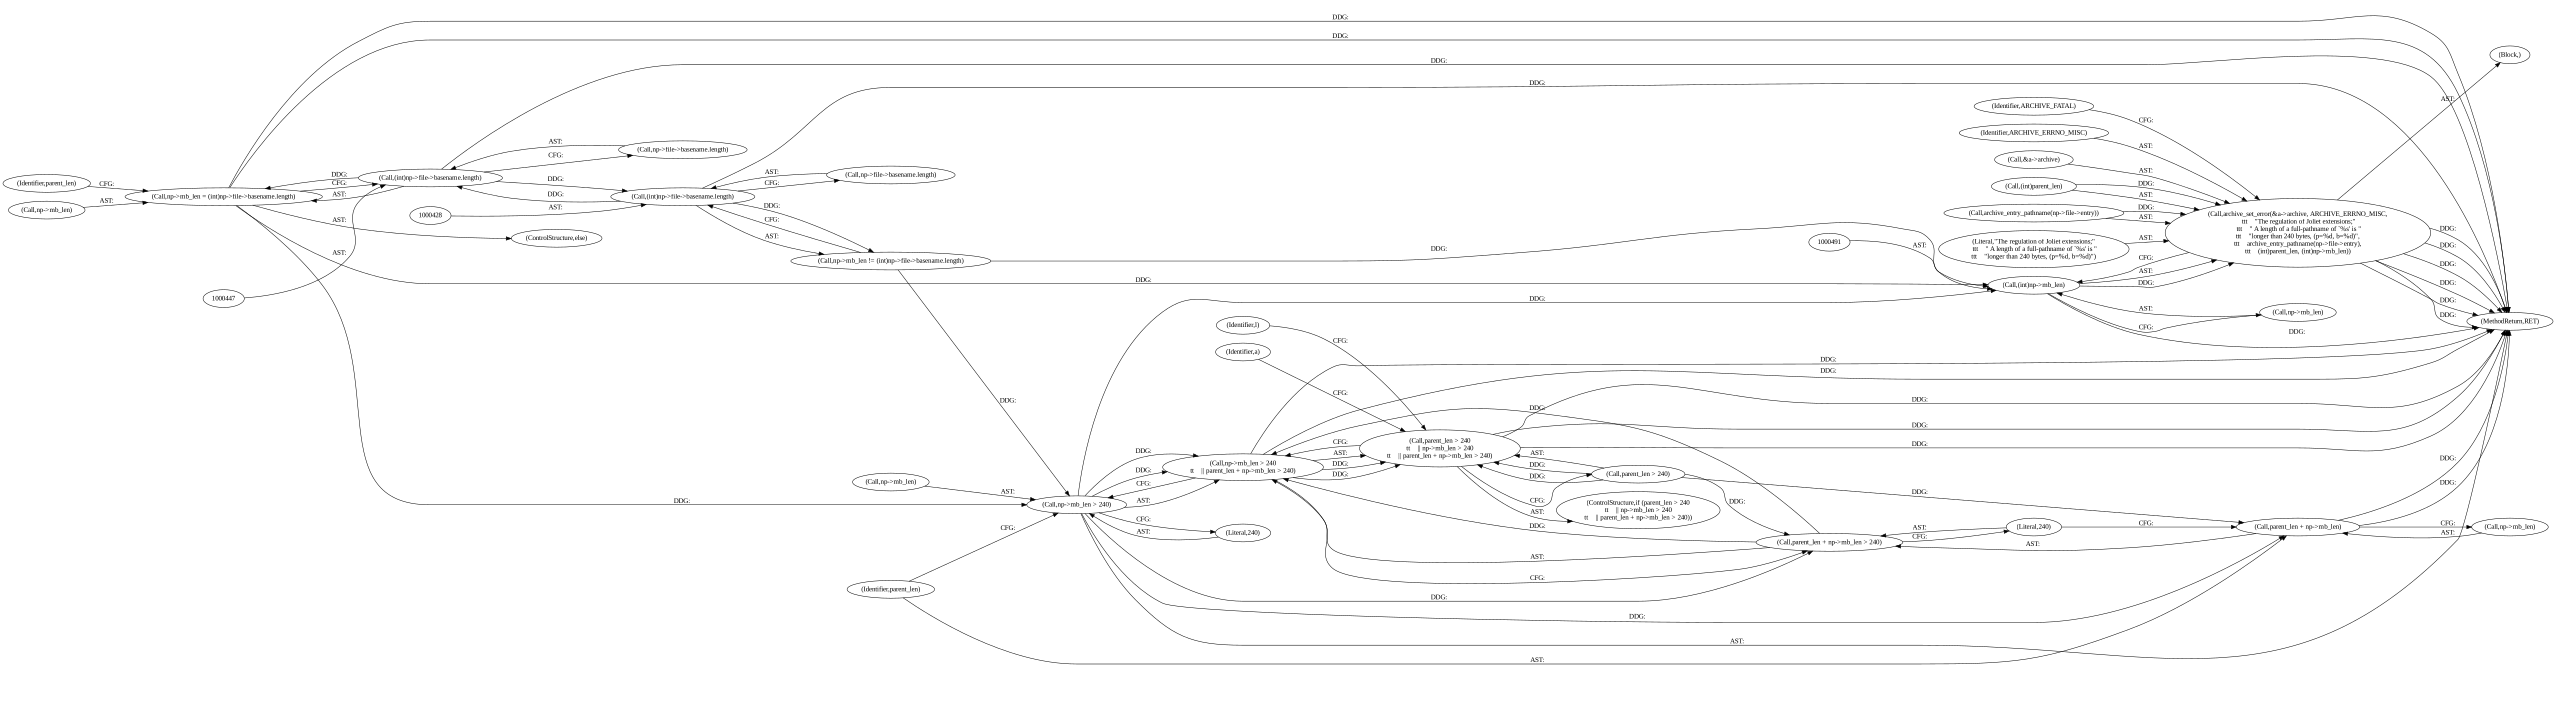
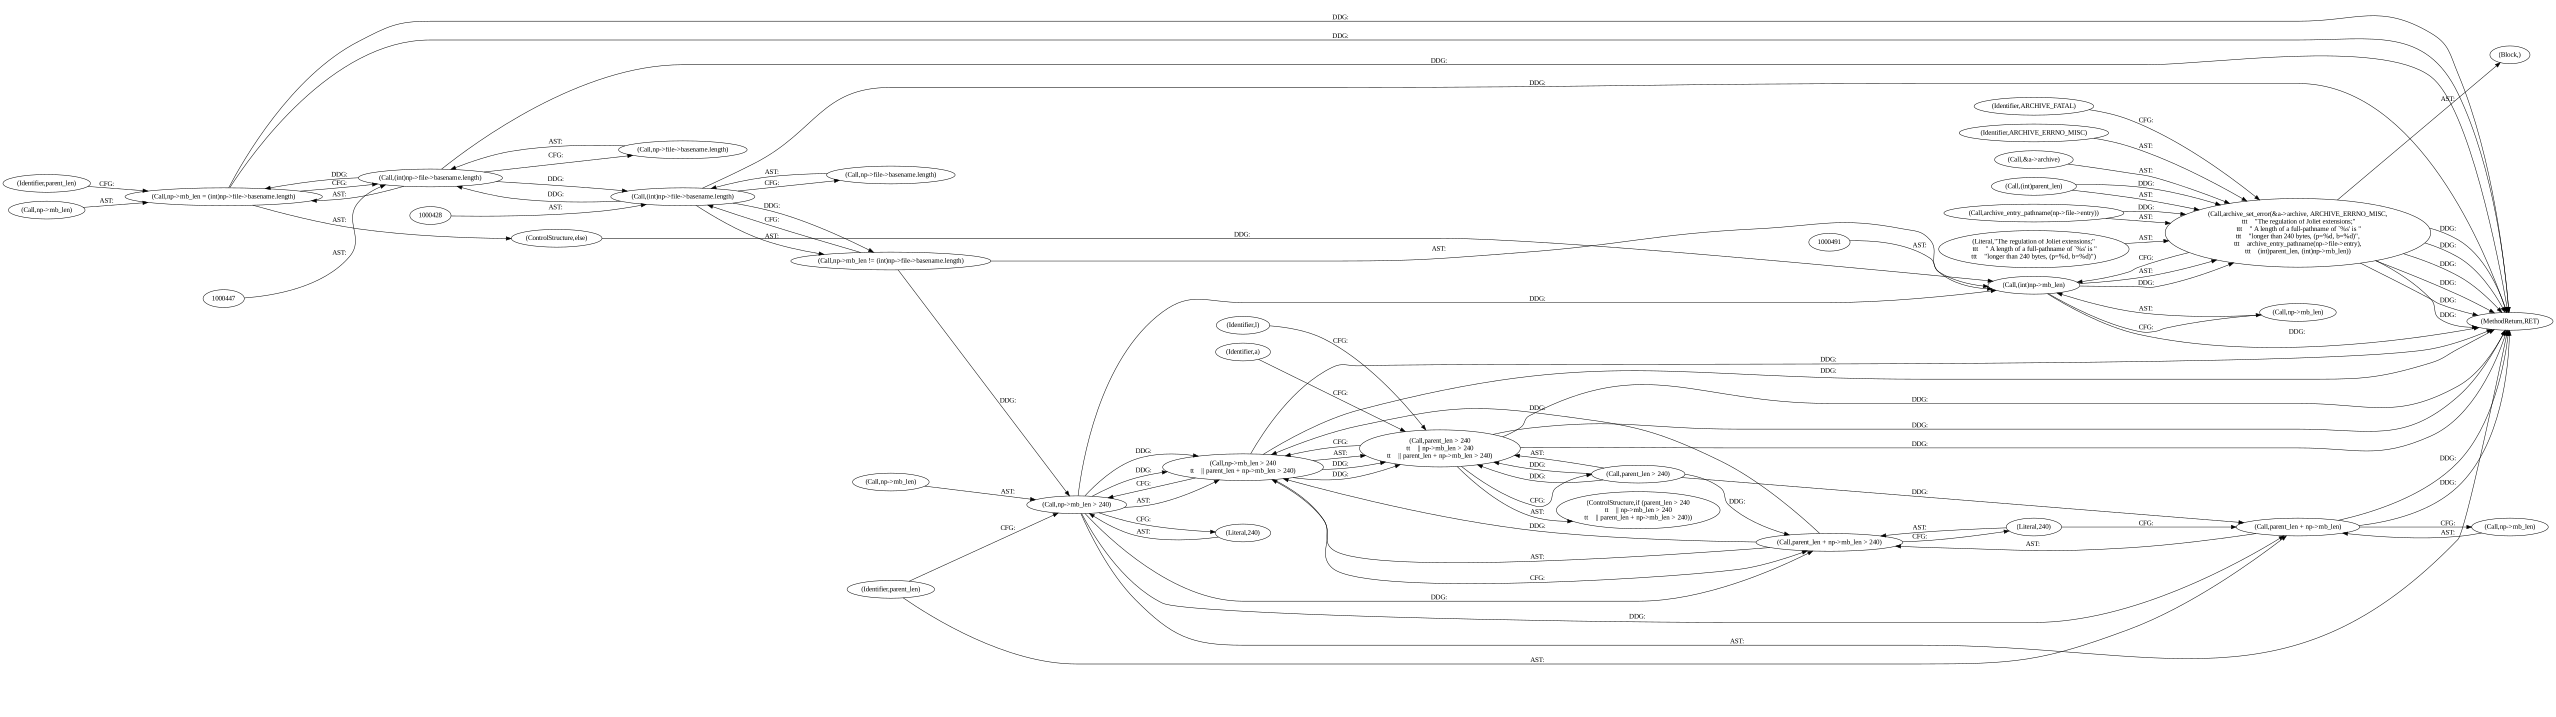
edge "(Call,np->mb_len != (int)np->file->basename.length)" -> "(Call,(int)np->mb_len)": label "DDG: " -> "AST: "
edge "(Call,np->mb_len = (int)np->file->basename.length)" -> "(Call,(int)np->mb_len)": now "(ControlStructure,else)" -> "(Call,(int)np->mb_len)"
edge "(Call,np->mb_len = (int)np->file->basename.length)" -> "(Call,np->mb_len > 240)": removed, label "DDG:"
